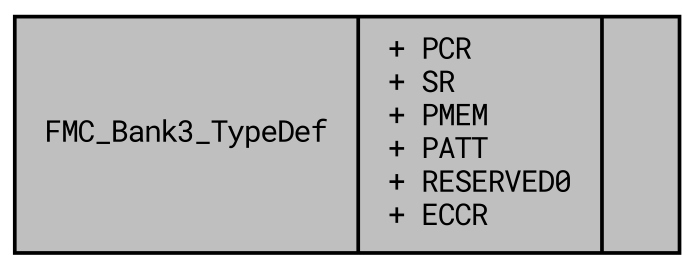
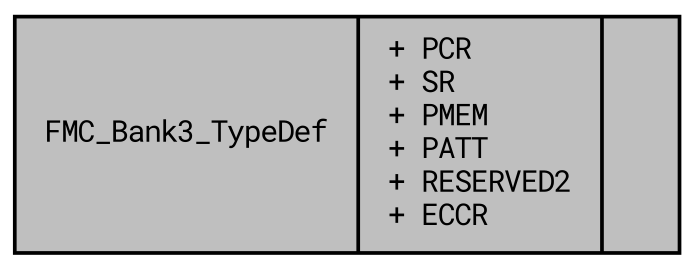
node "FMC_Bank3_TypeDef": text "+ RESERVED0" -> "+ RESERVED2"
